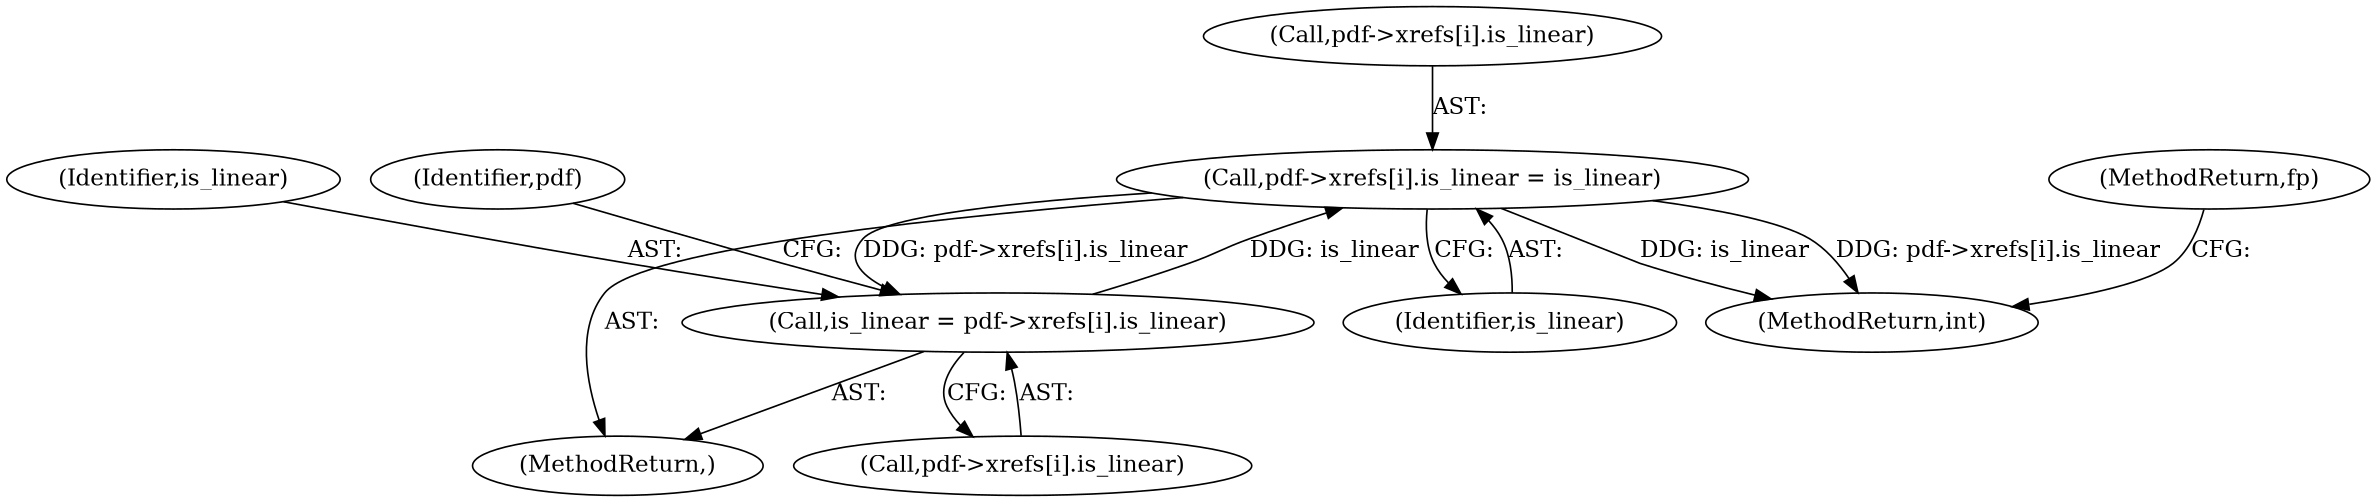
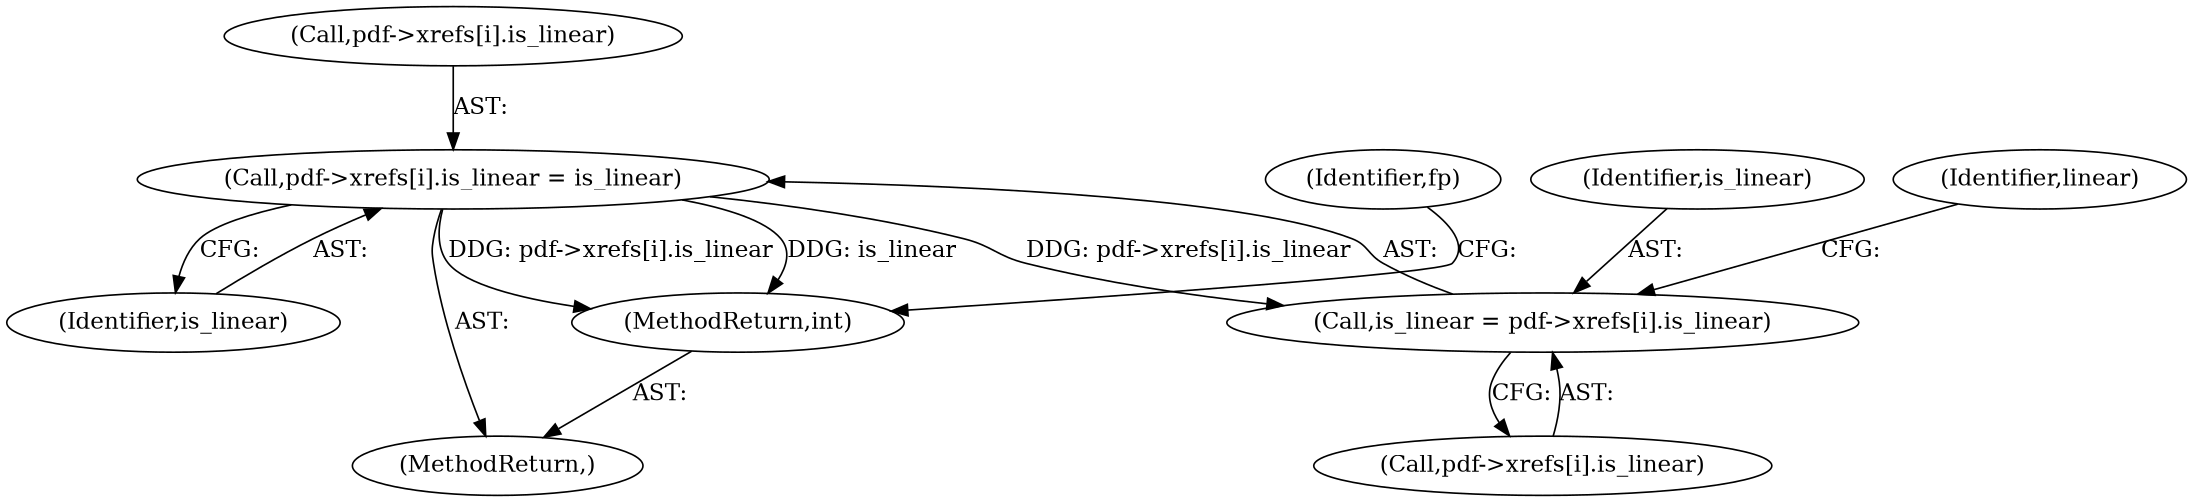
node "(Identifier,pdf)": label "(Identifier,pdf)" -> "(Identifier,linear)"
node "(MethodReturn,fp)": label "(MethodReturn,fp)" -> "(Identifier,fp)"
edge "(Call,is_linear = pdf->xrefs[i].is_linear)" -> "(Call,pdf->xrefs[i].is_linear = is_linear)": label "DDG: is_linear" -> "AST: "
edge "(Call,is_linear = pdf->xrefs[i].is_linear)" -> "(MethodReturn,)": now "(MethodReturn,int)" -> "(MethodReturn,)"
